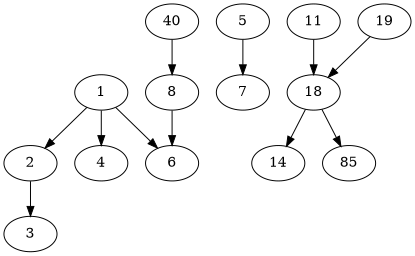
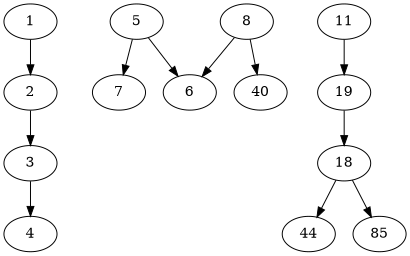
edge "40" -> "8": reversed
edge "11" -> "18": now "11" -> "19"
edge "1" -> "4": now "3" -> "4"
edge "1" -> "6": now "5" -> "6"
node "14": label "14" -> "44"
